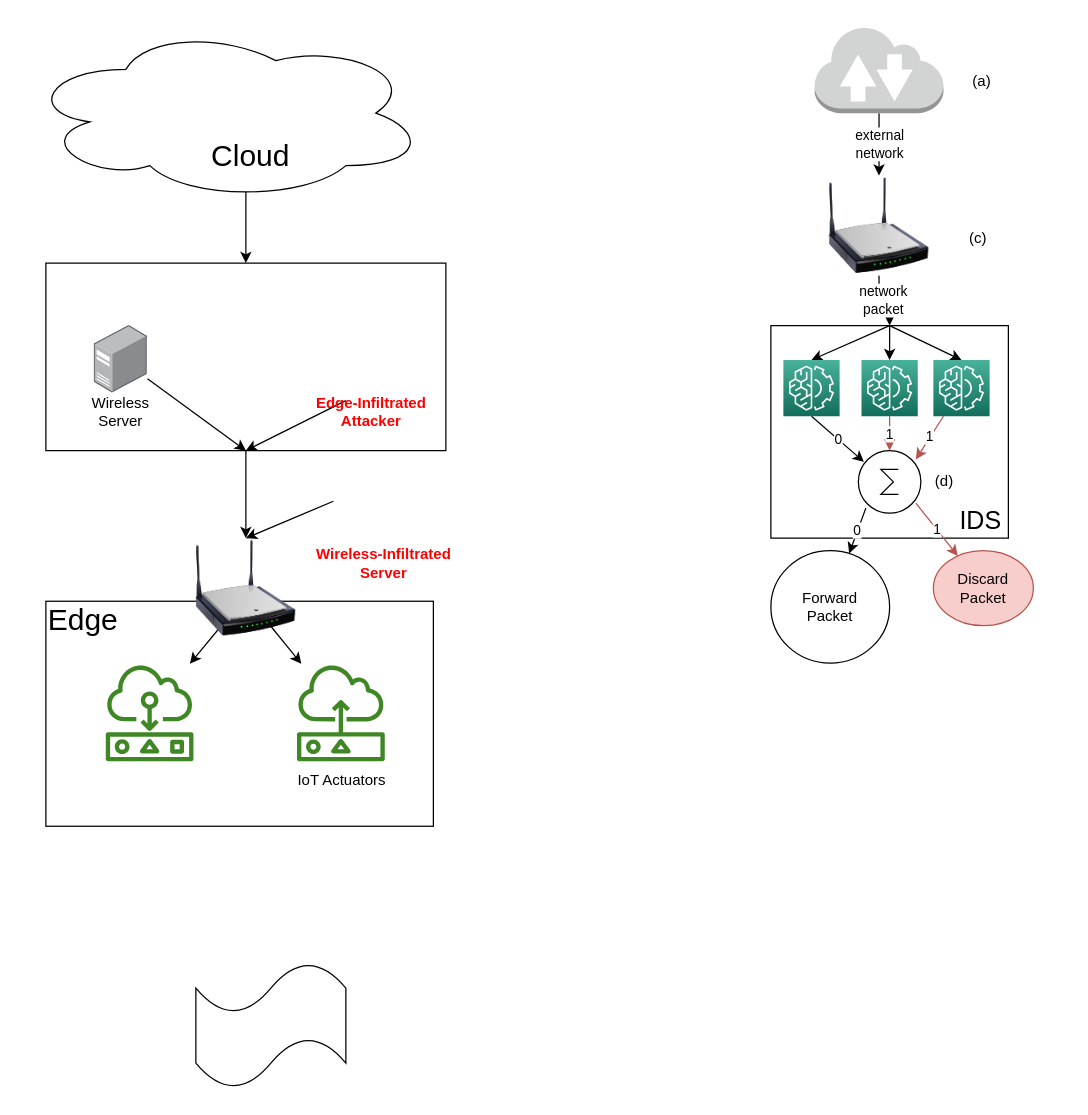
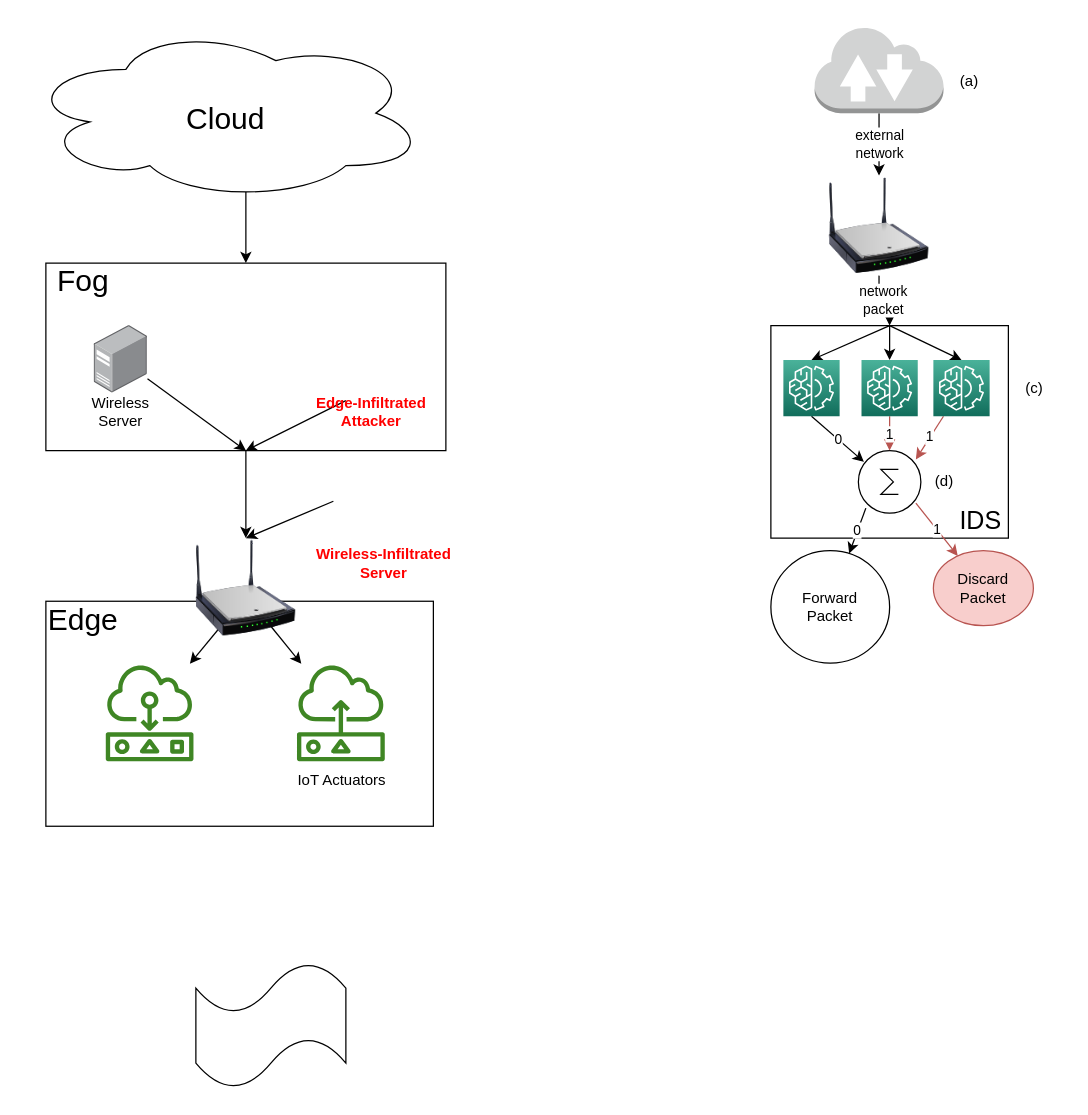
node "(a)": moved (982, 82) -> (969, 82)
node "Cloud": moved (251, 157) -> (226, 119)
node "(c)": moved (978, 238) -> (1034, 388)
node "Fog": added
